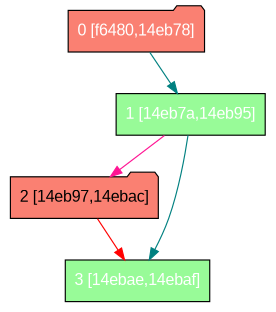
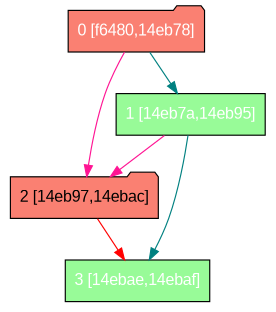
edge "0 [f6480,14eb78]" -> "2 [14eb97,14ebac]": added
